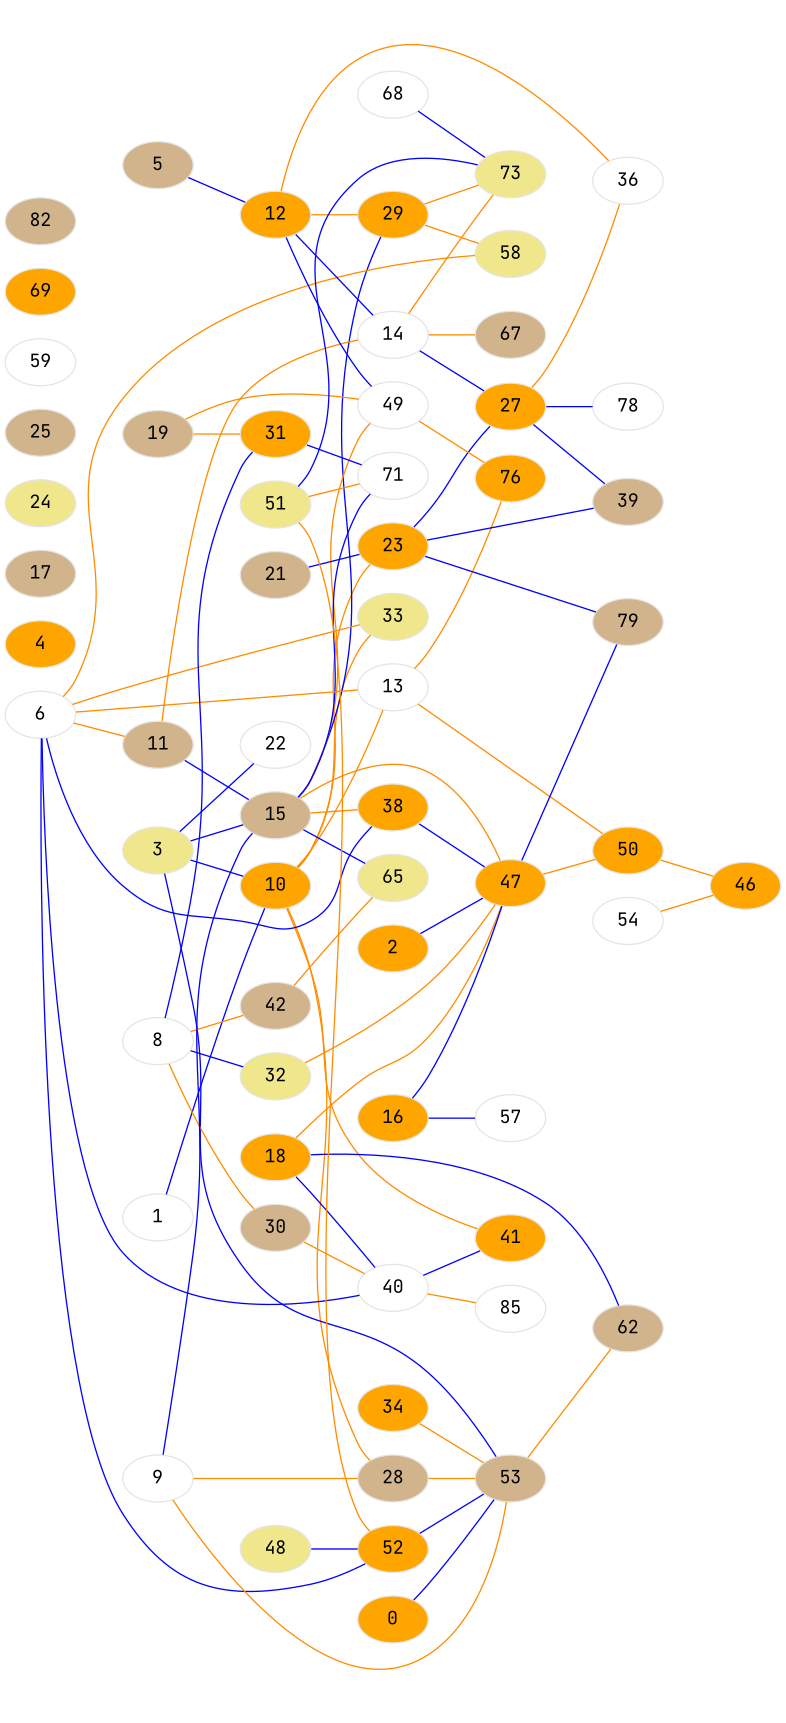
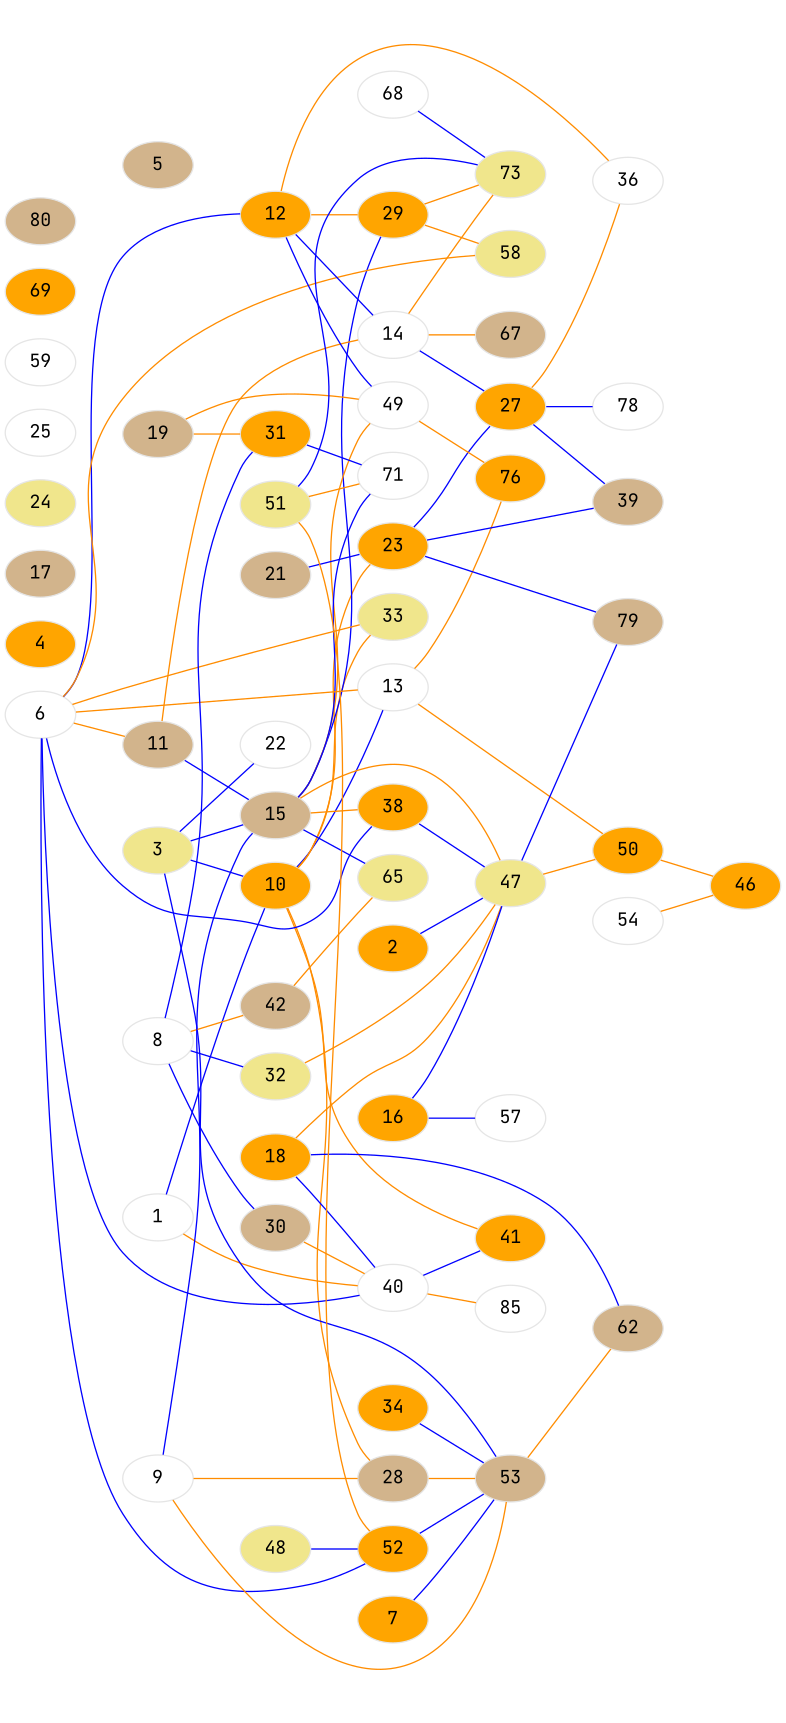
edge "5" -- "12": now "6" -- "12"
node "82": label "82" -> "80"
node "25": fillcolor tan -> white
edge "13" -- "10": color darkorange -> blue
node "47": fillcolor orange -> khaki
edge "8" -- "30": color darkorange -> blue
edge "1" -- "40": added
edge "34" -- "53": color darkorange -> blue
node "0": label "0" -> "7"
